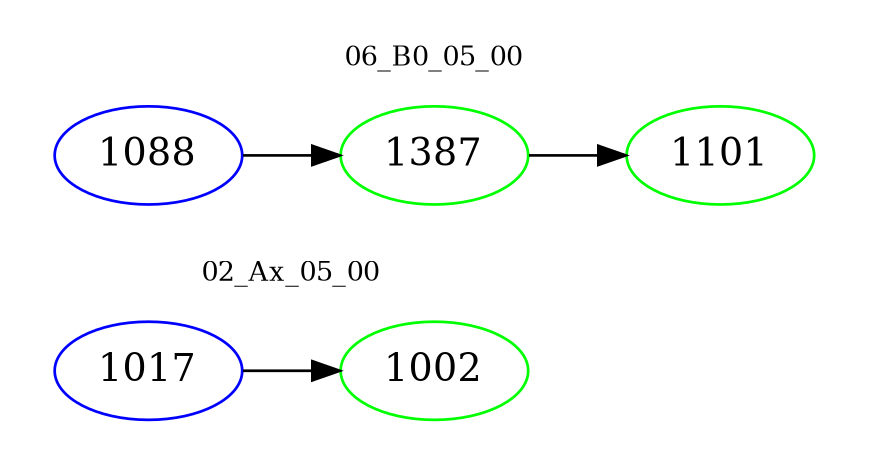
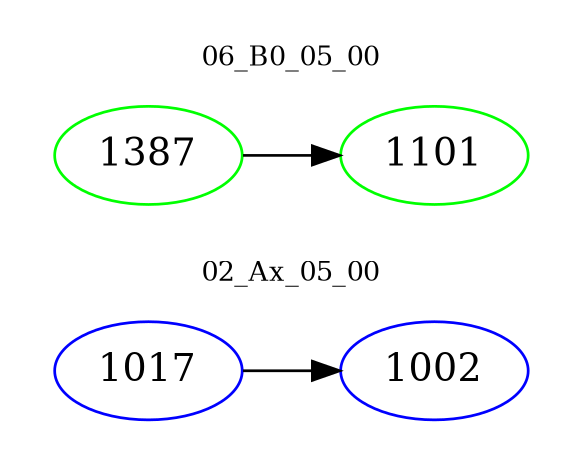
node "1088": removed
node "1002": color green -> blue
